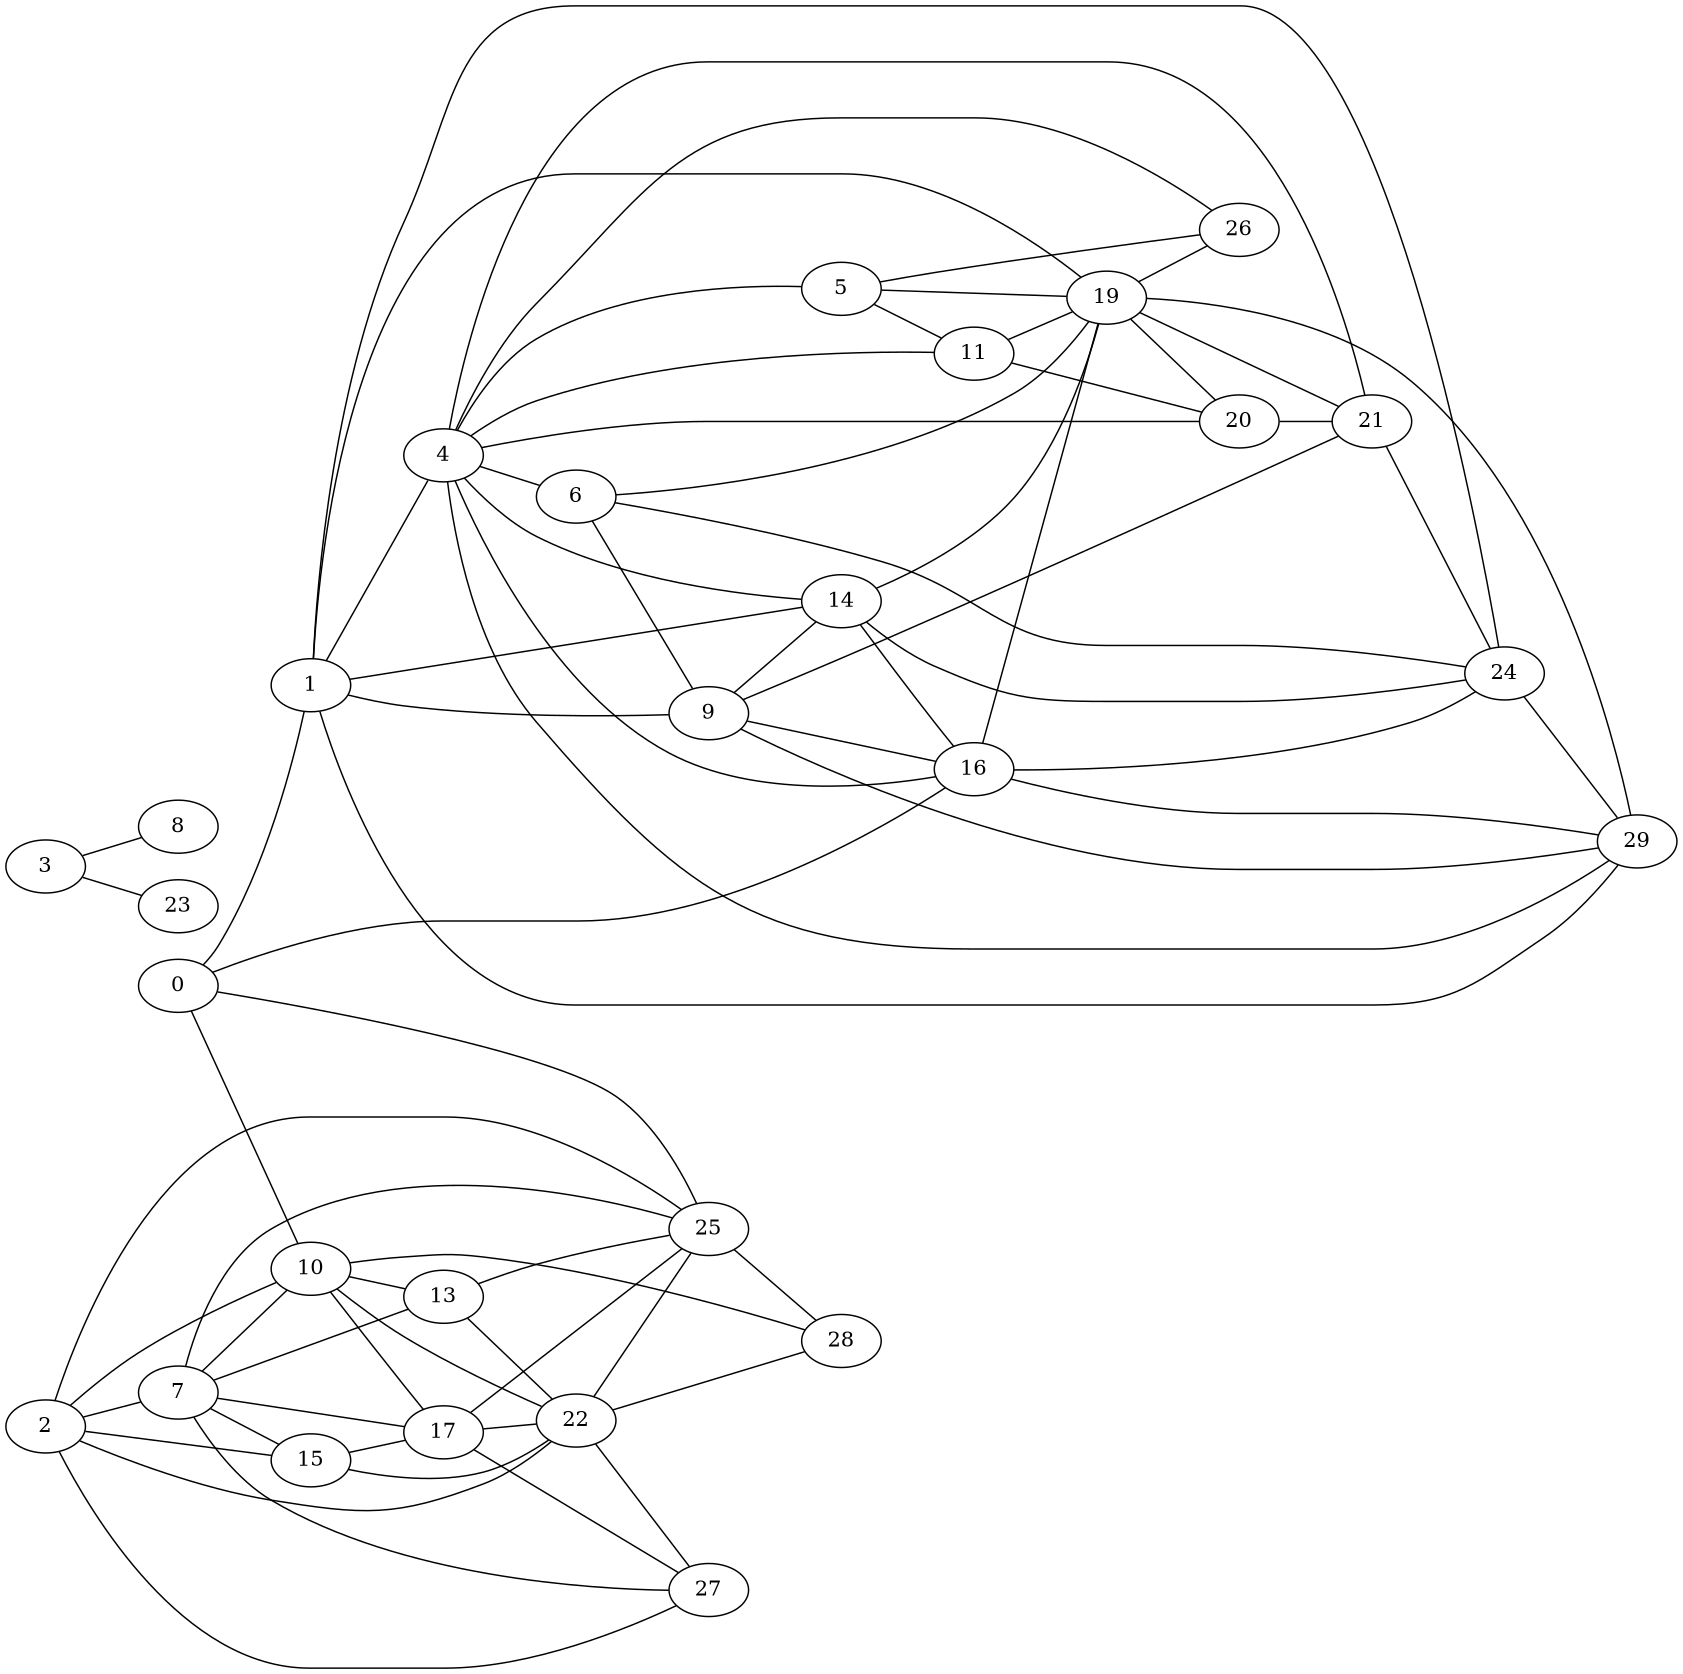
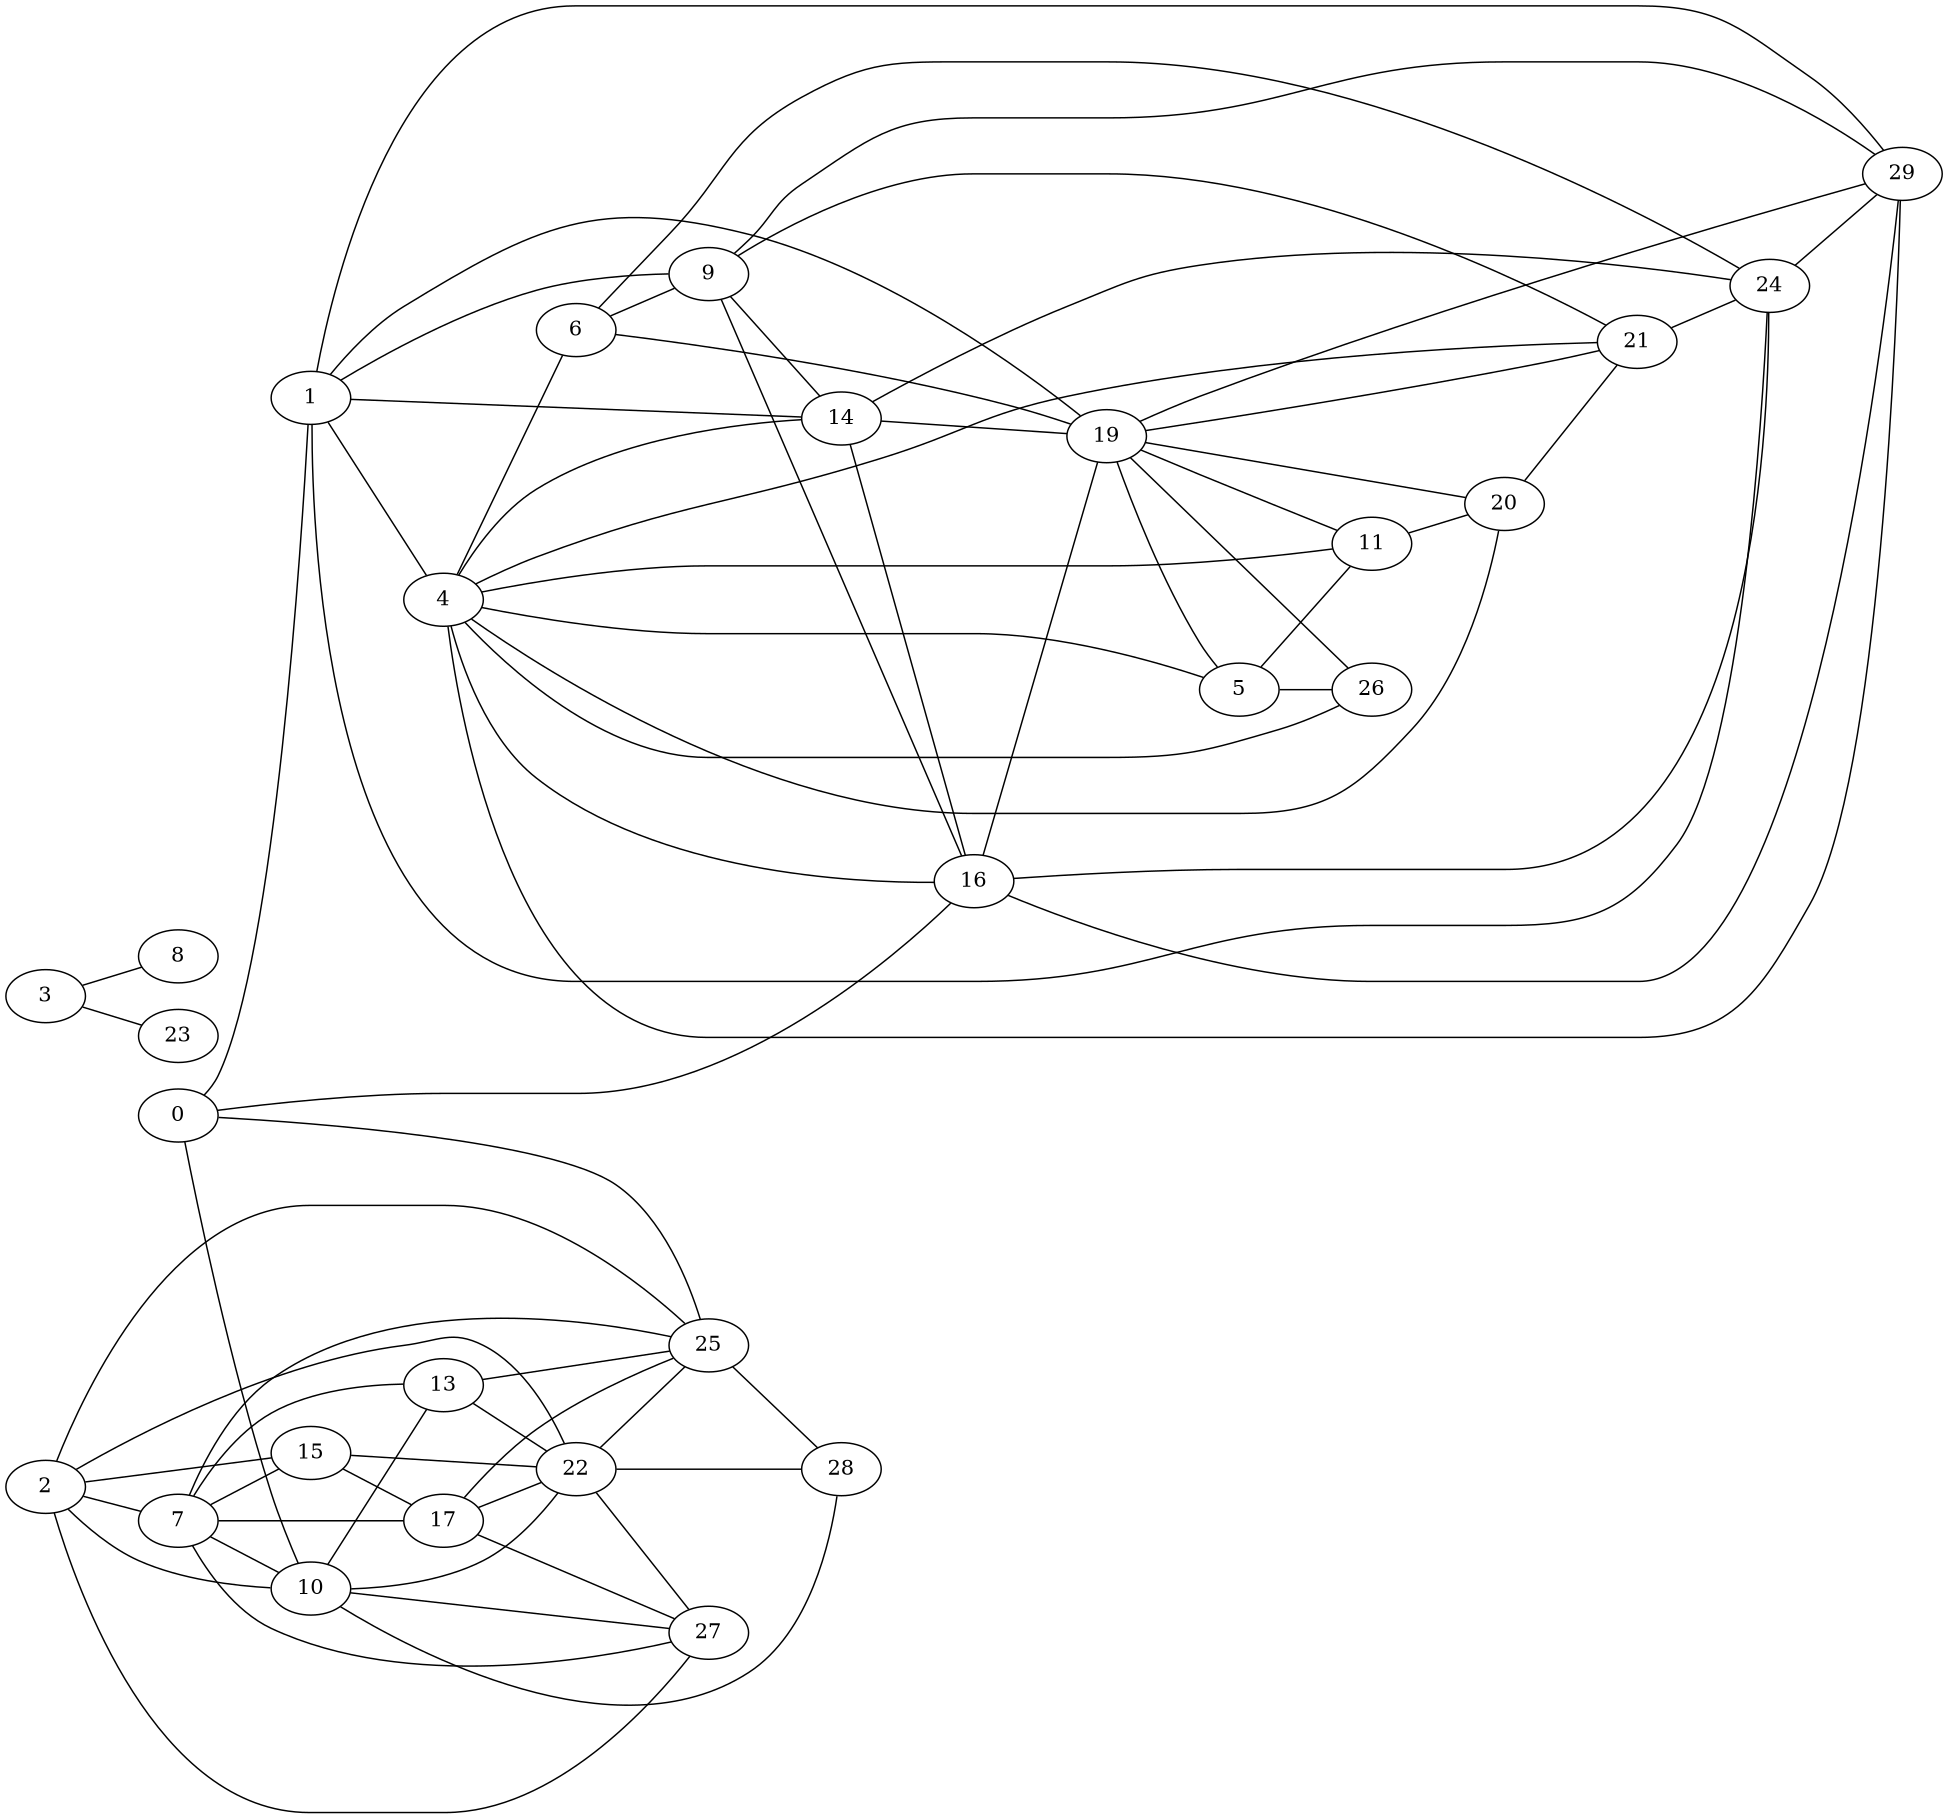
edge "5" -> "19": reversed
edge "10" -> "17": now "10" -> "27"
